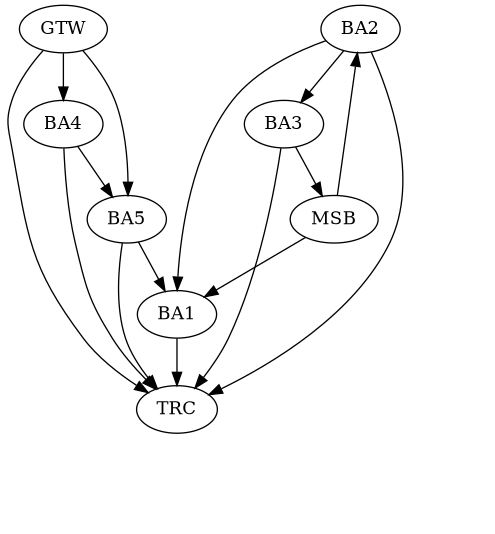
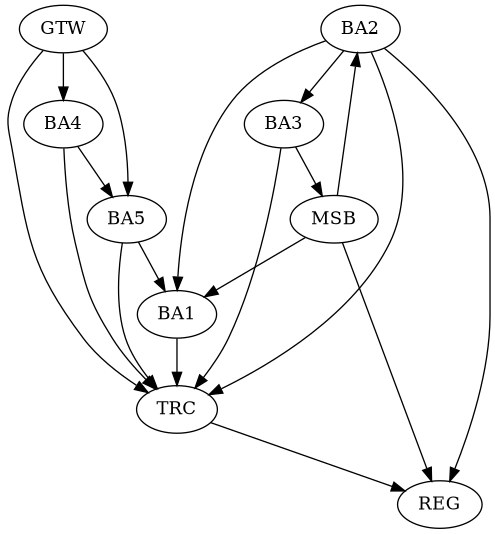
node "REG": added
